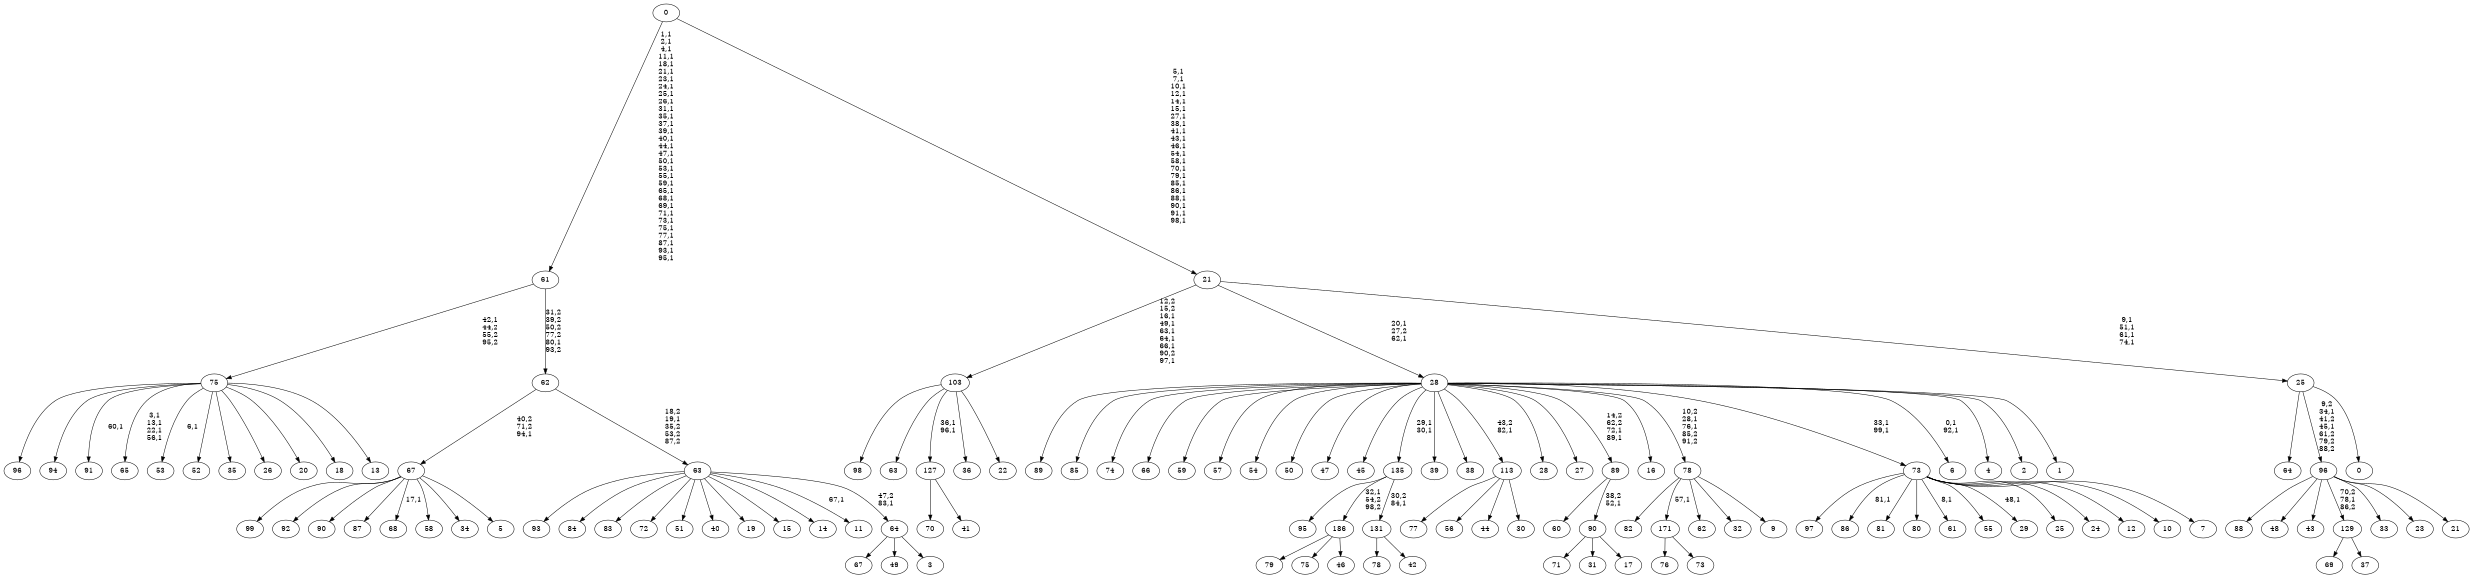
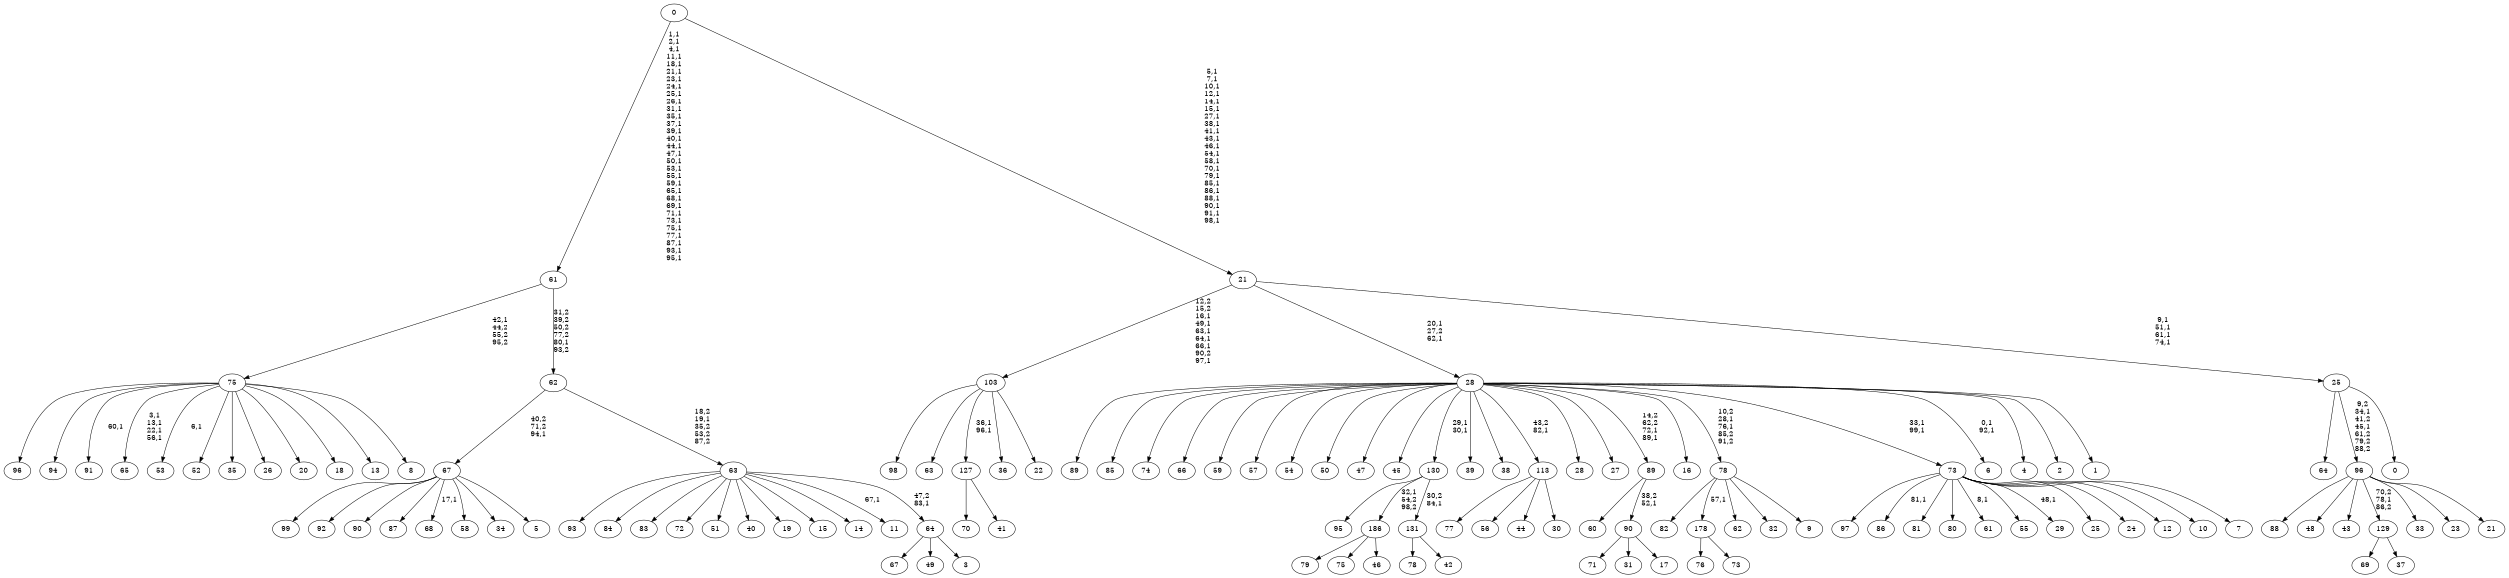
node "8": added
node "135": label "135" -> "130"
node "171": label "171" -> "178"
